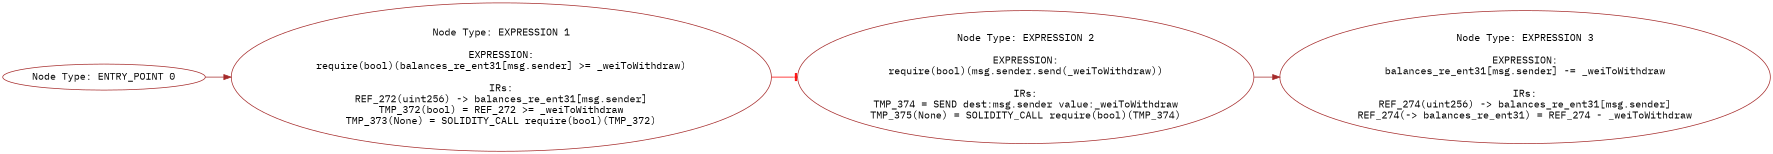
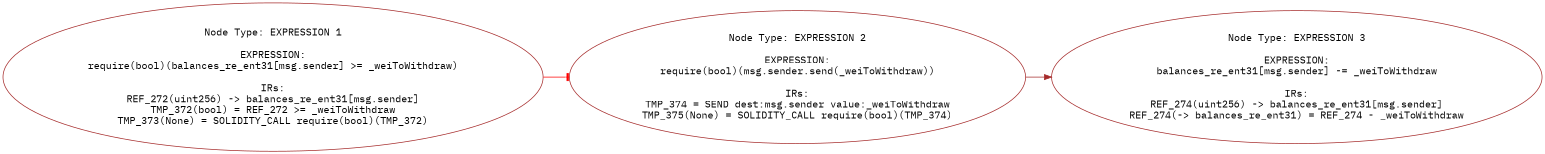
node "Node Type: ENTRY_POINT 0": removed
